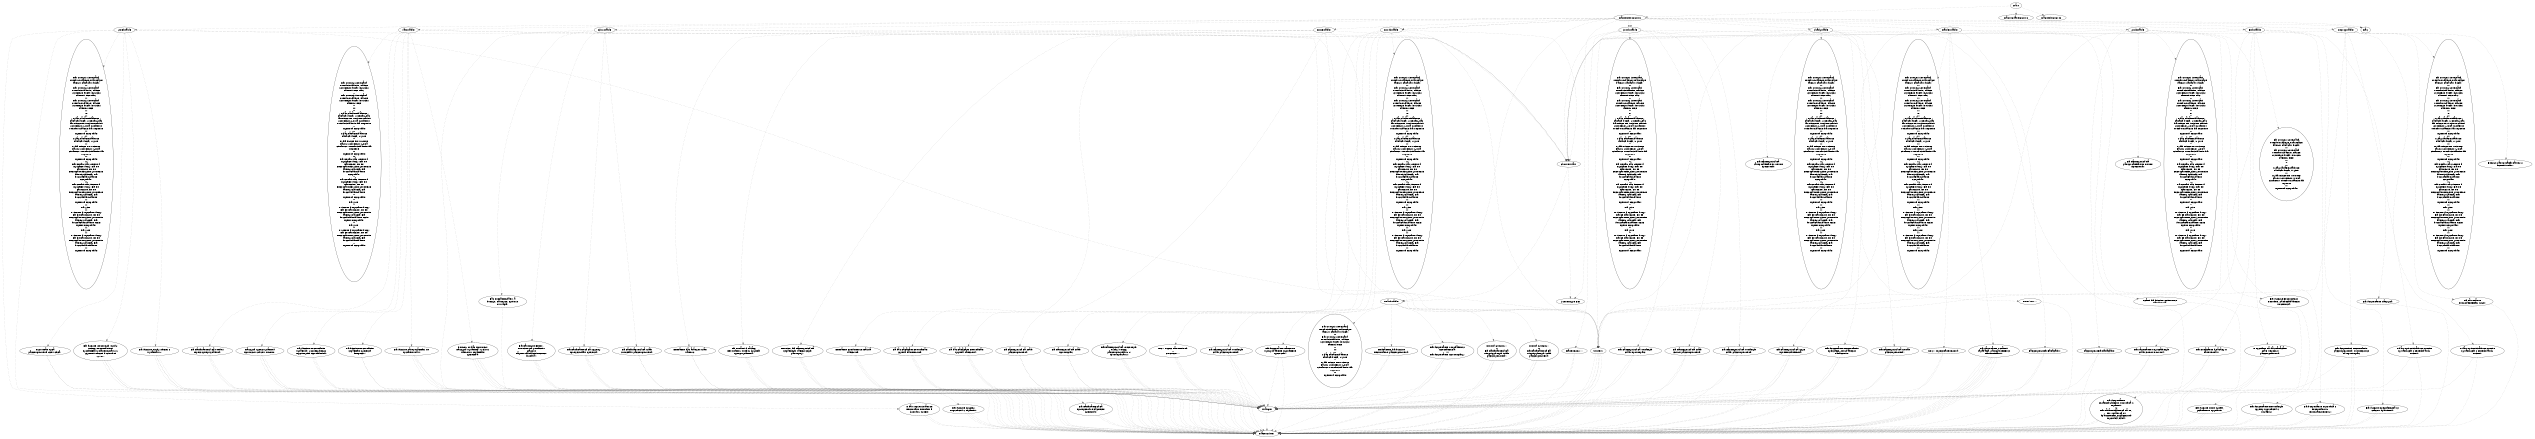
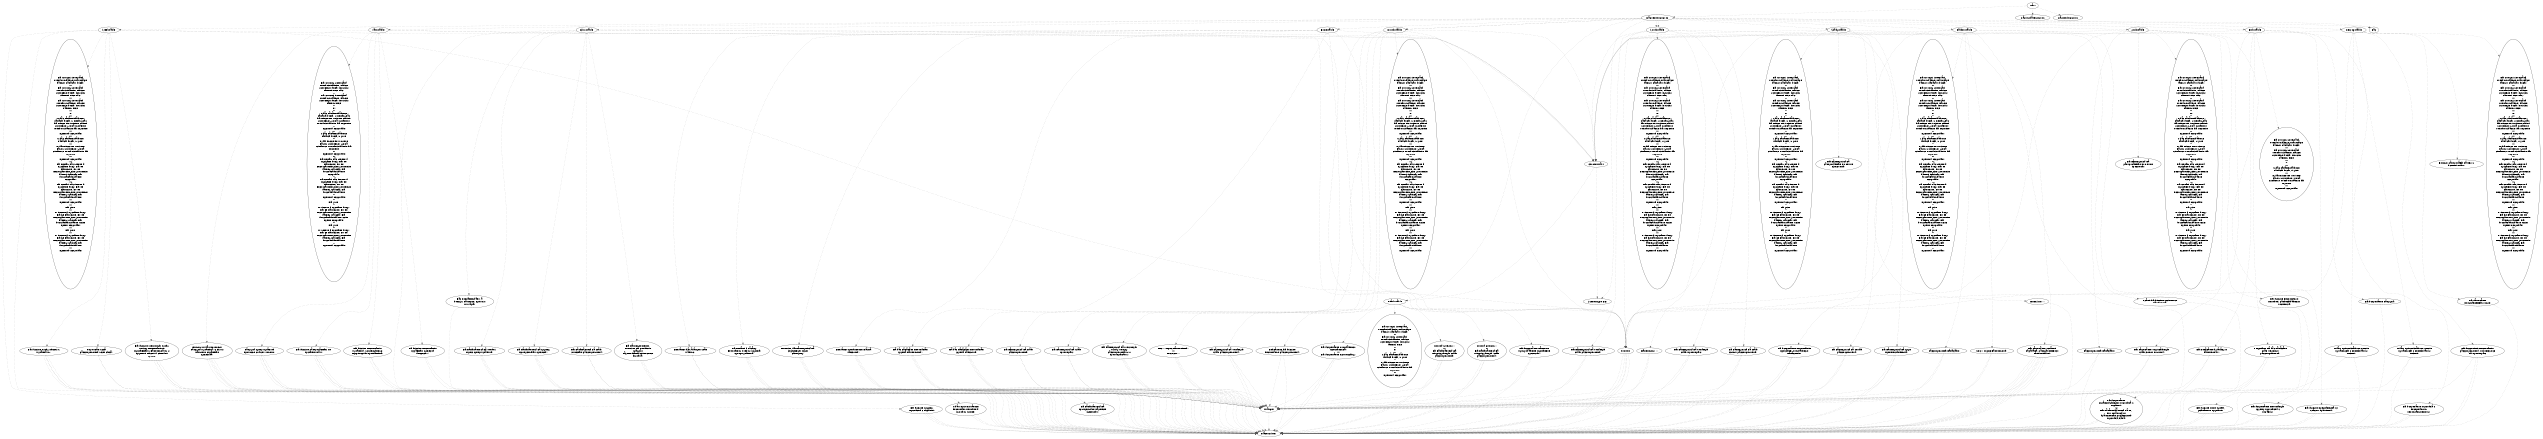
edge "Vats_table" -> "Вы натыкаетесь на боевой отряд супермутантов.": now "Glow_table" -> "Вы натыкаетесь на боевой отряд супермутантов."
node "Похоже, вы наткнулись на серьезную бандитскую разборку!": label "Похоже, вы наткнулись на серьезную бандитскую разборку!" -> "Похоже, вы наткнулись на серьезную один разборку!"
